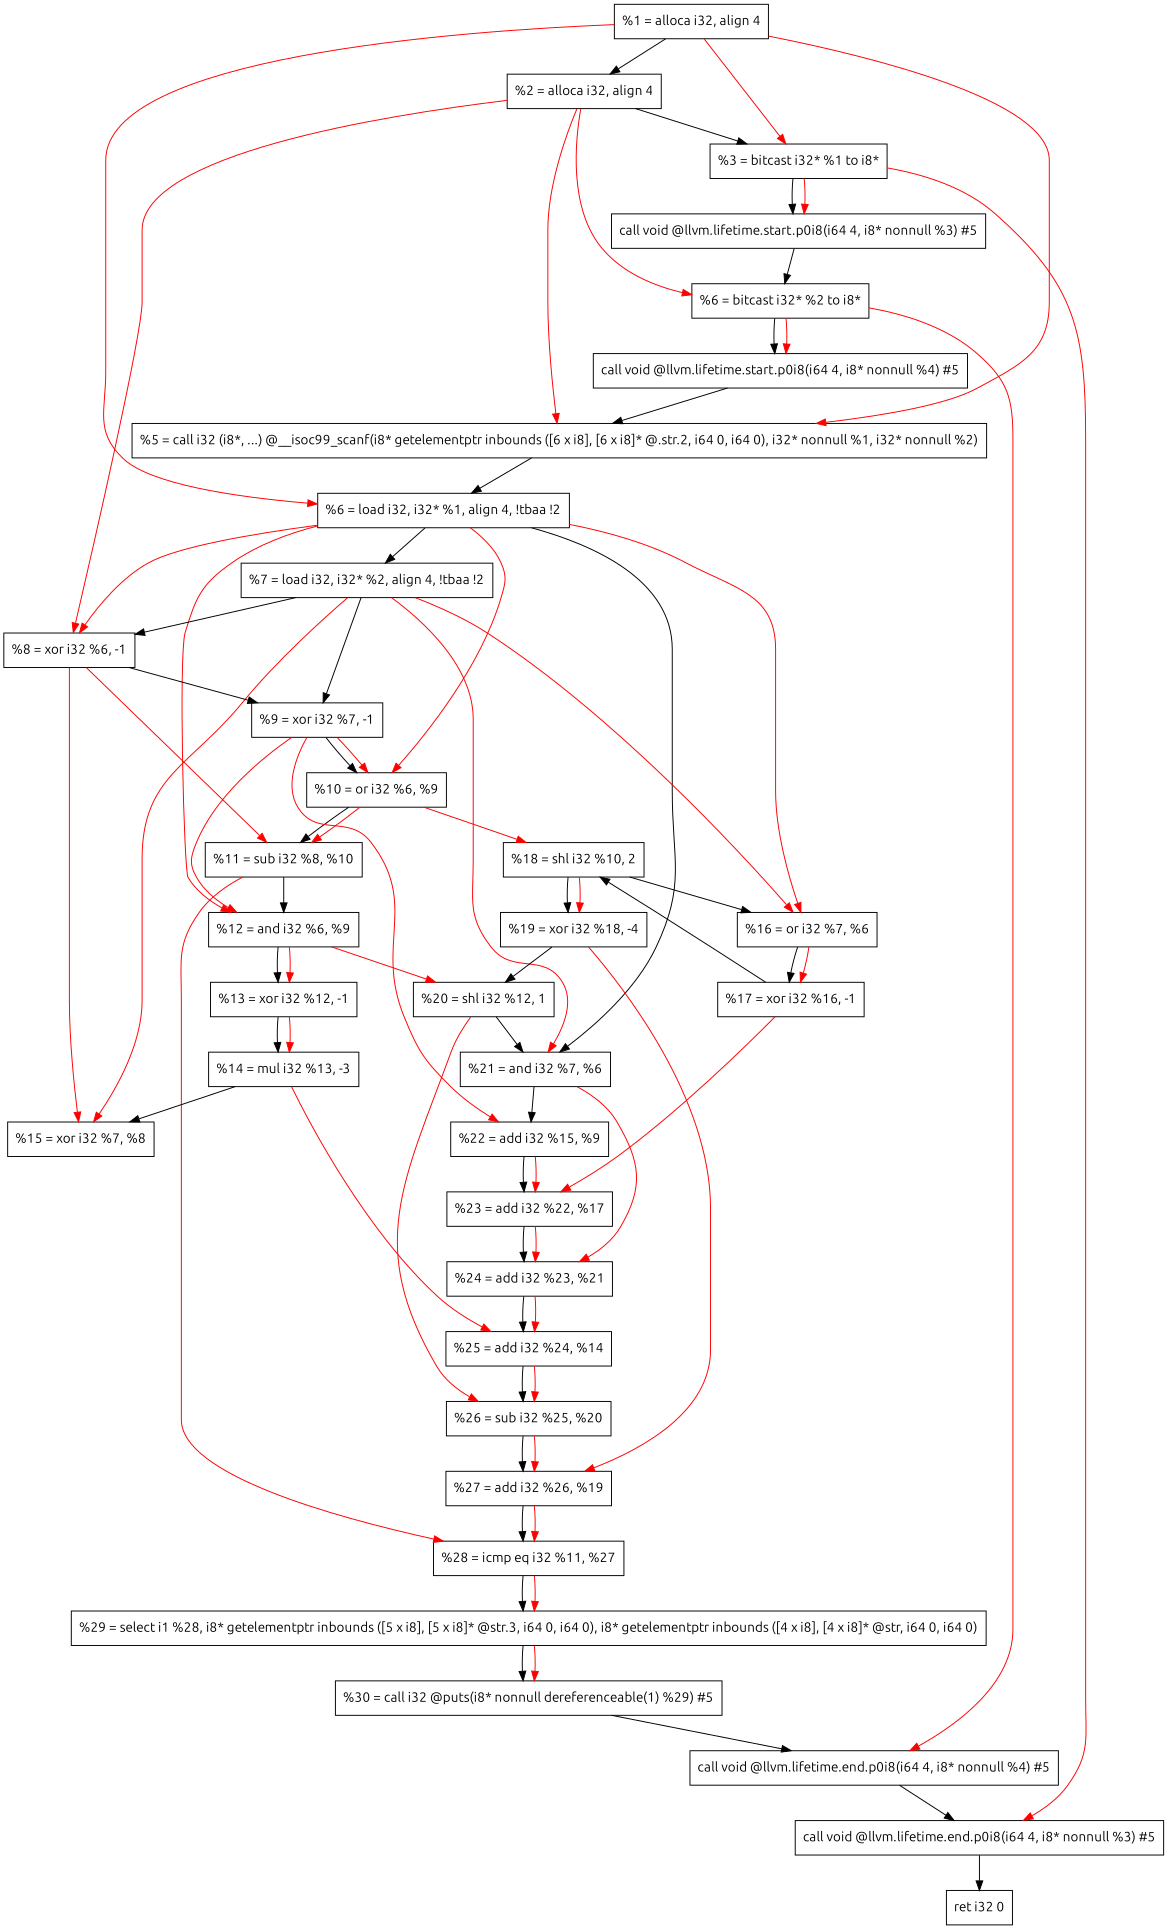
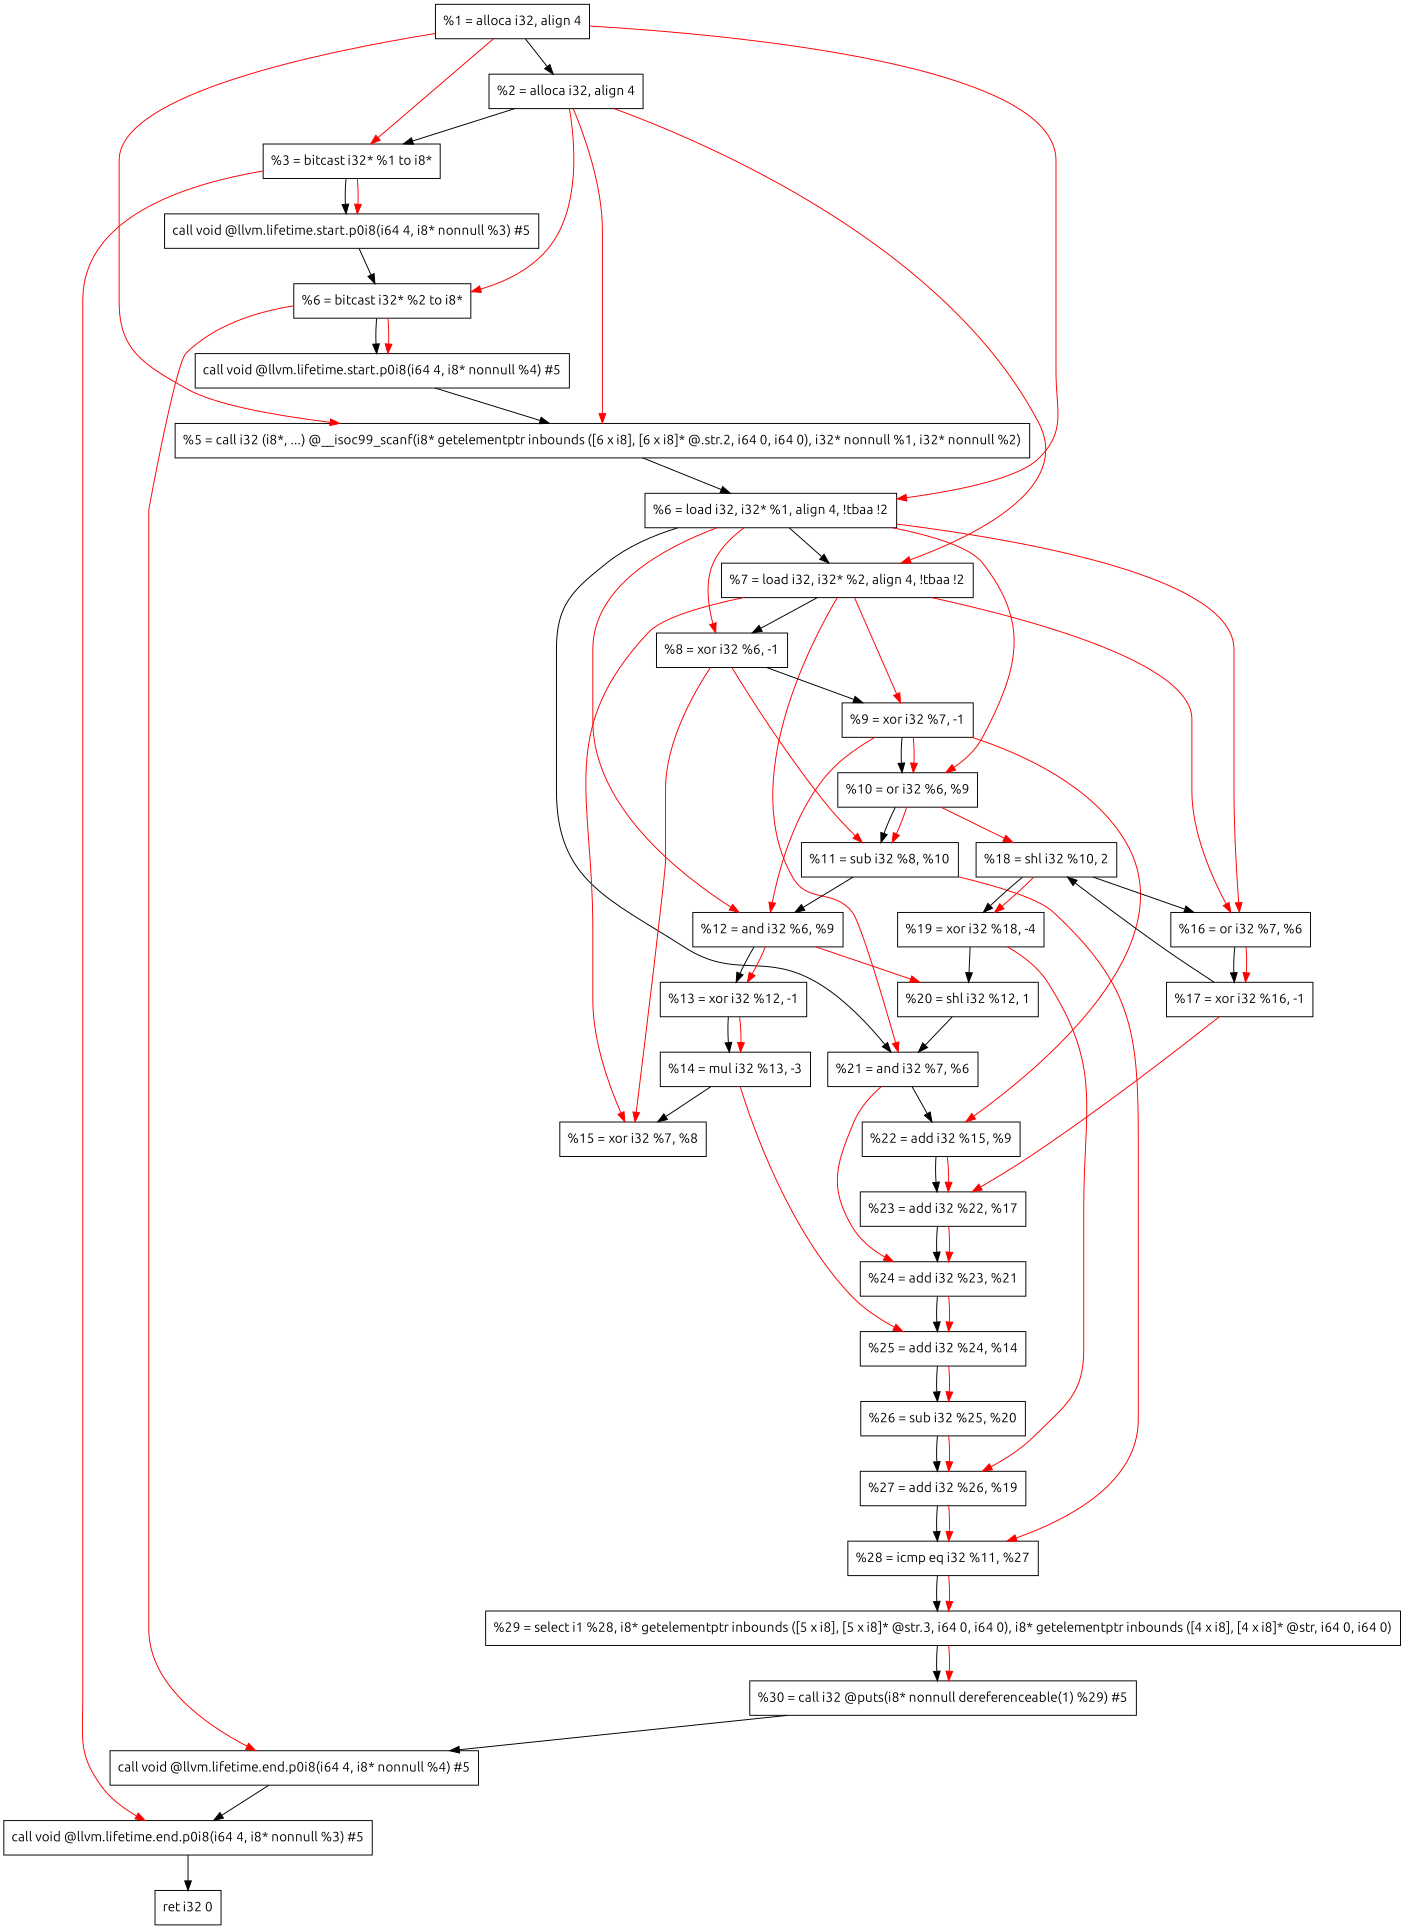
edge "%2 = alloca i32, align 4" -> "%8 = xor i32 %6, -1": now "%2 = alloca i32, align 4" -> "%7 = load i32, i32* %2, align 4, !tbaa !2"
edge "%7 = load i32, i32* %2, align 4, !tbaa !2" -> "%9 = xor i32 %7, -1": color black -> red
edge "%20 = shl i32 %12, 1" -> "%26 = sub i32 %25, %20": removed
